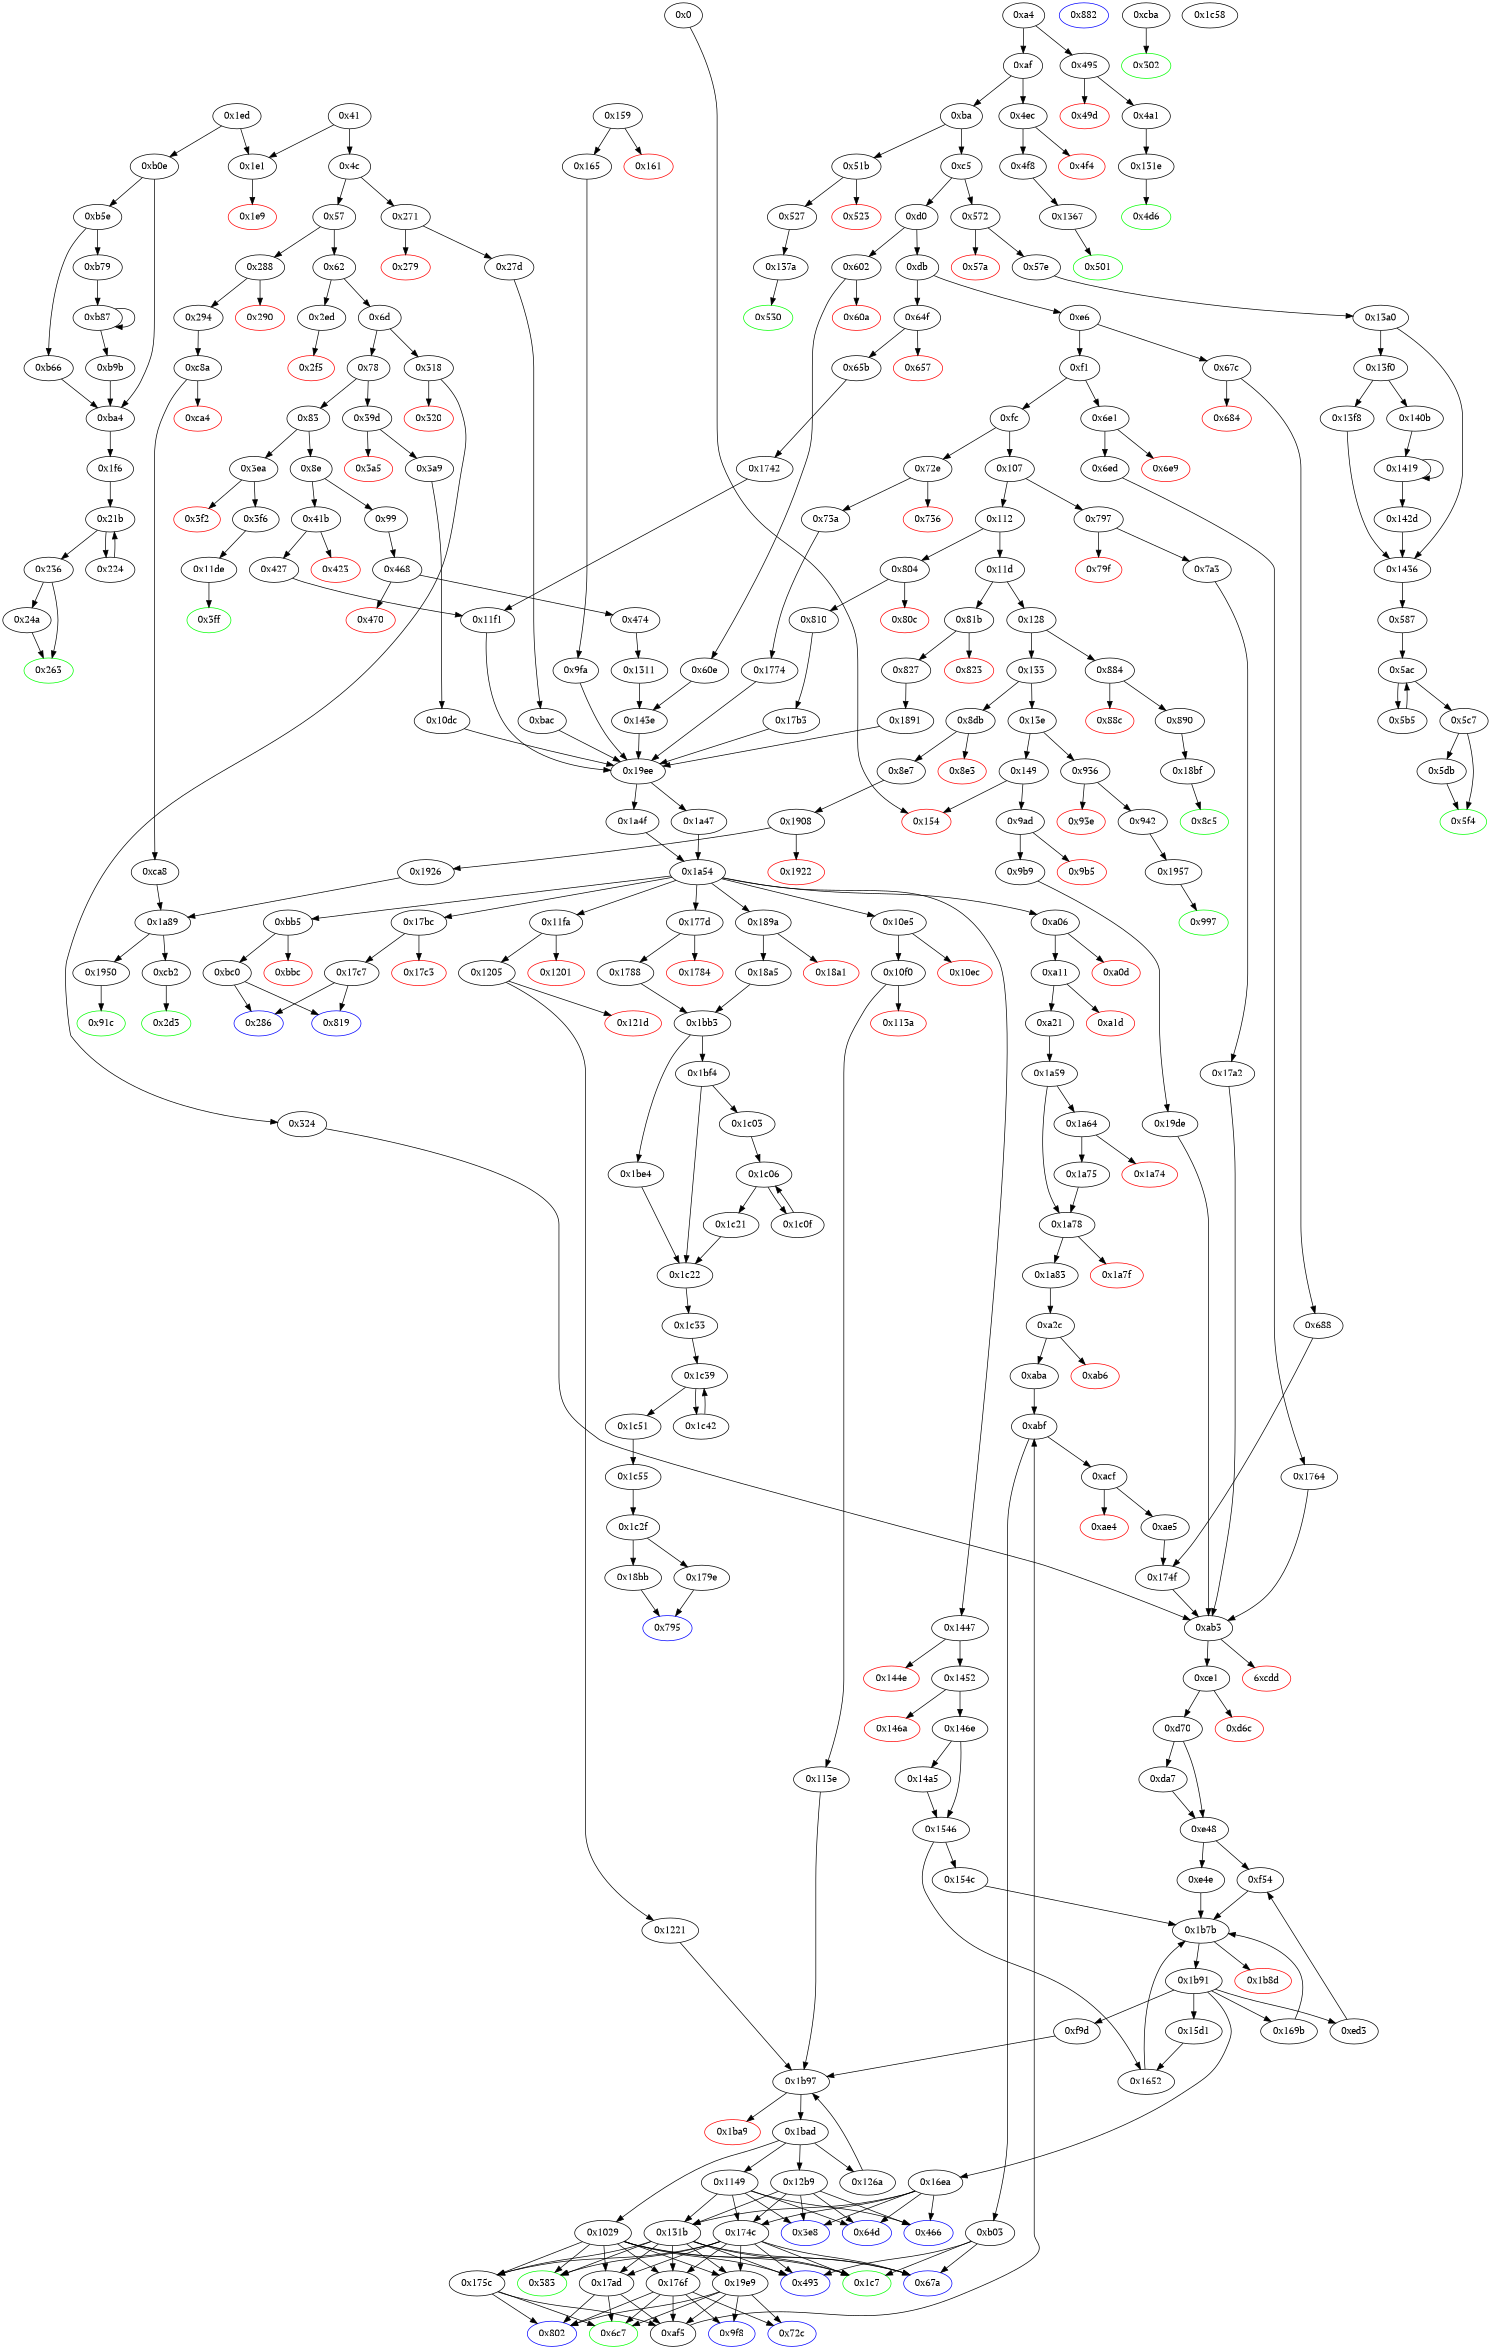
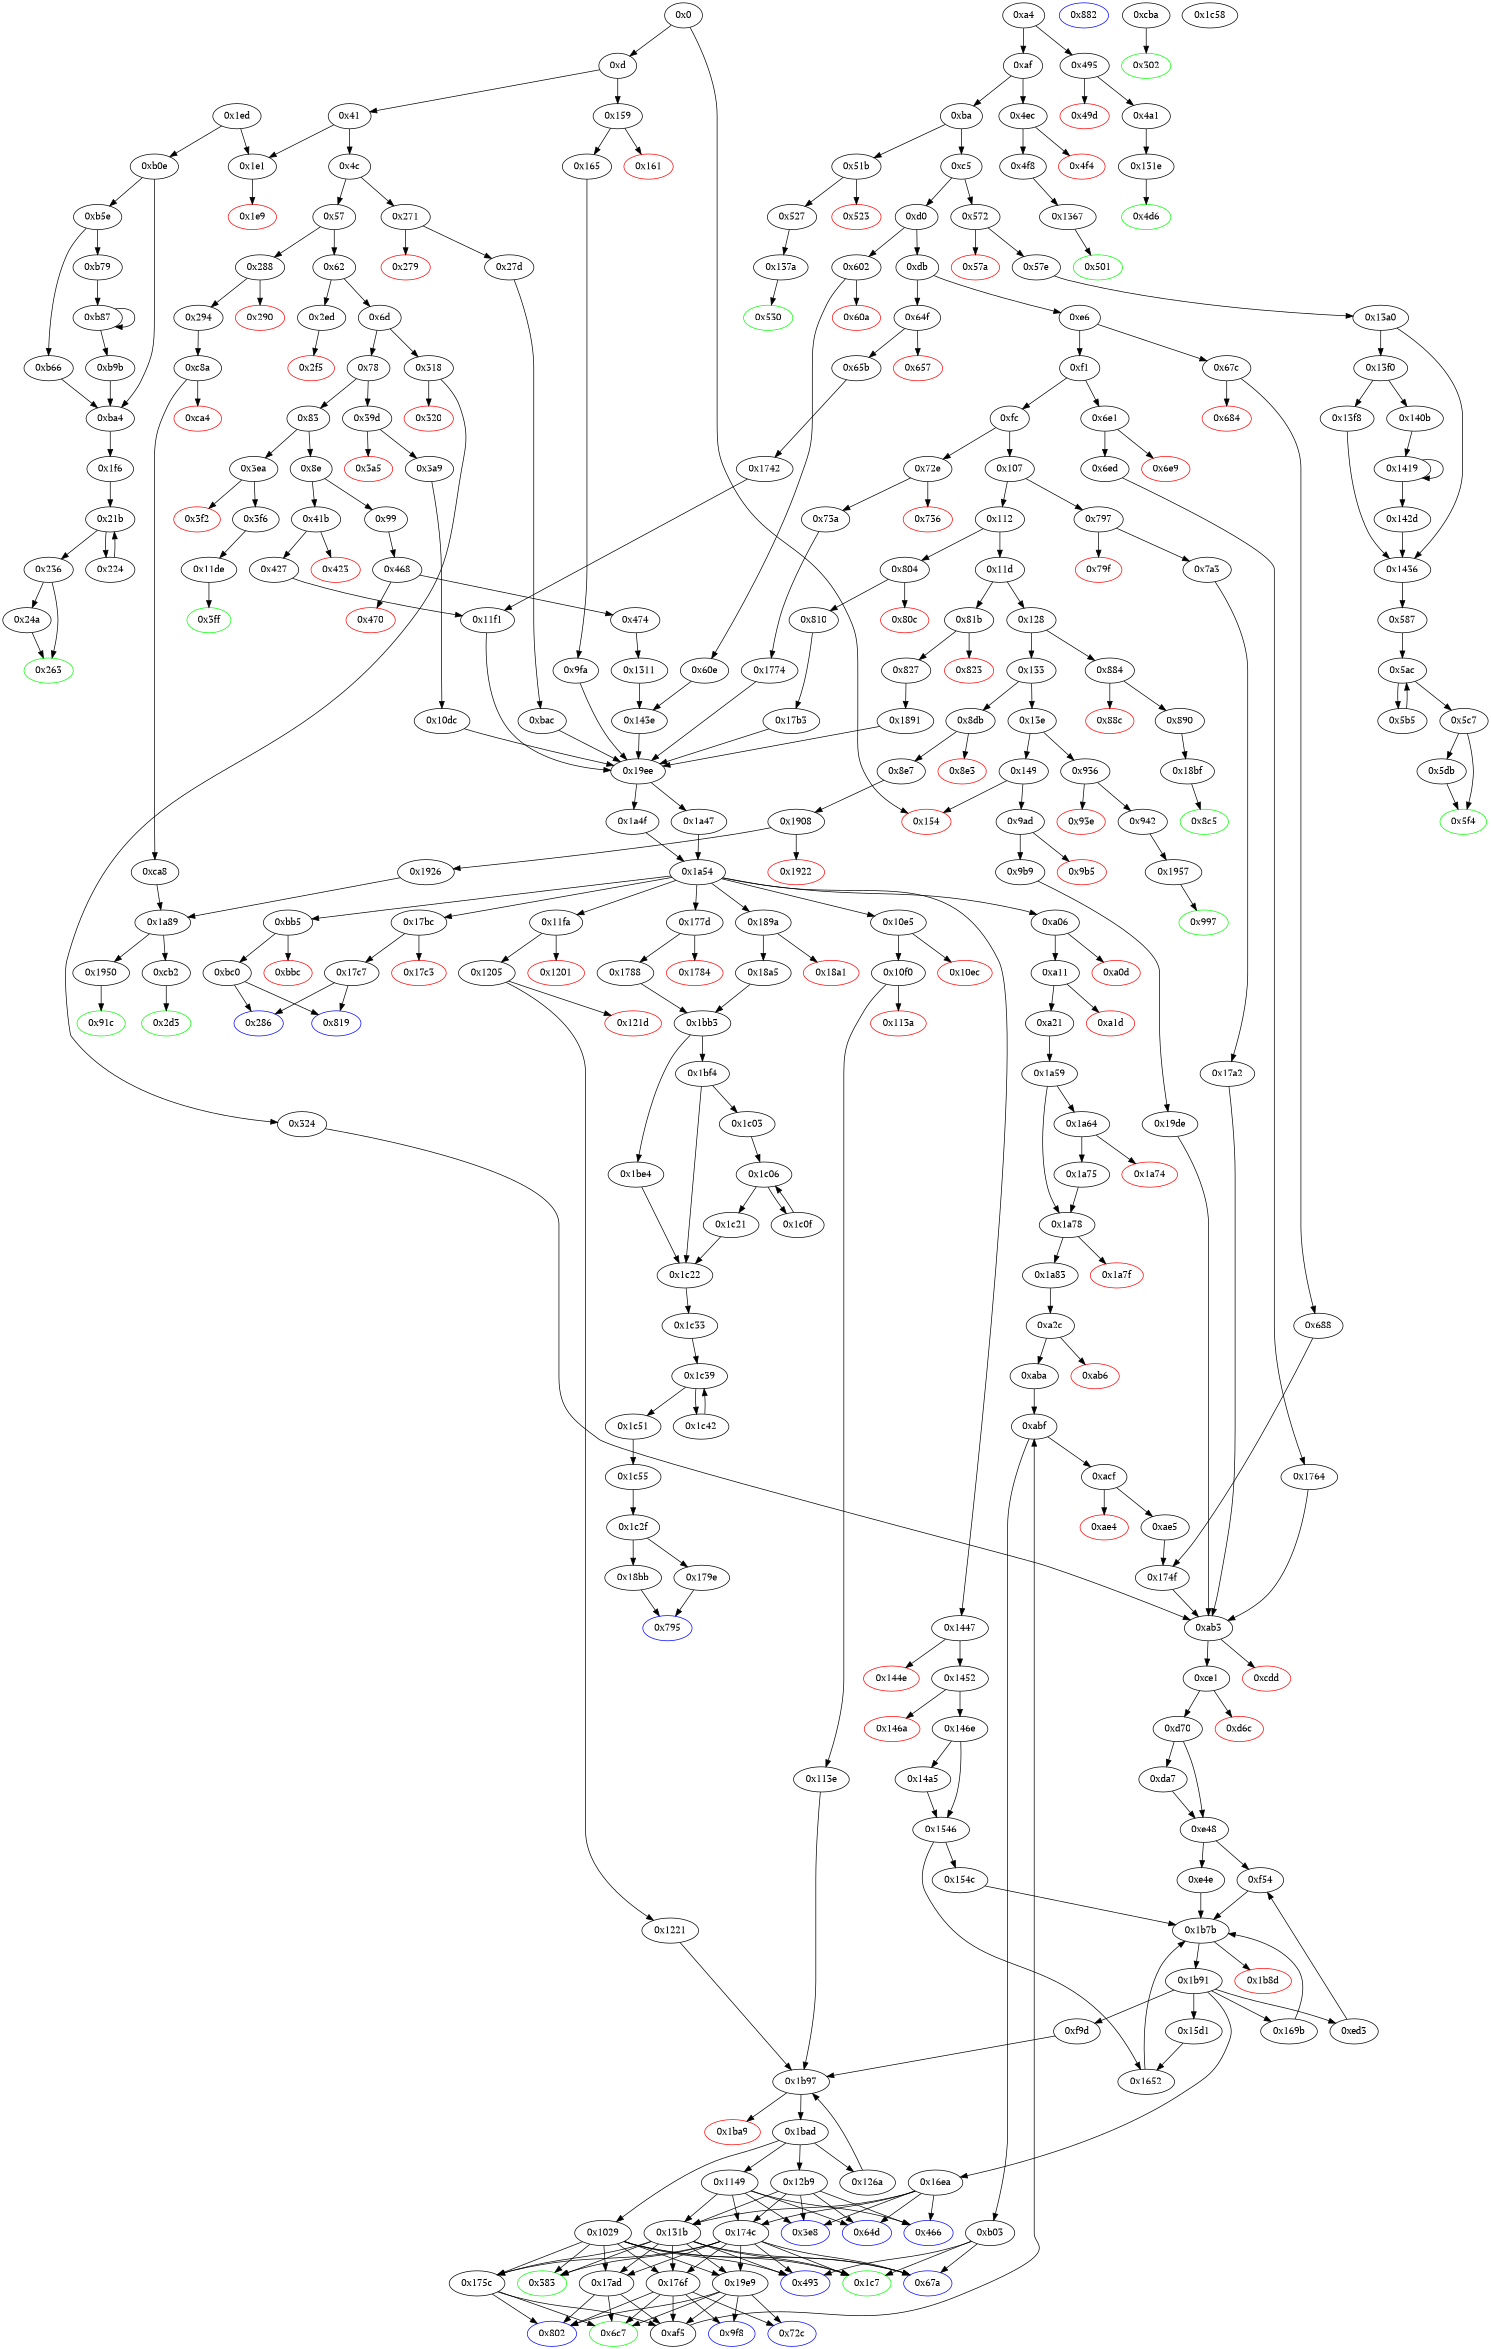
node "0xd": added
node "6xcdd": label "6xcdd" -> "0xcdd"
